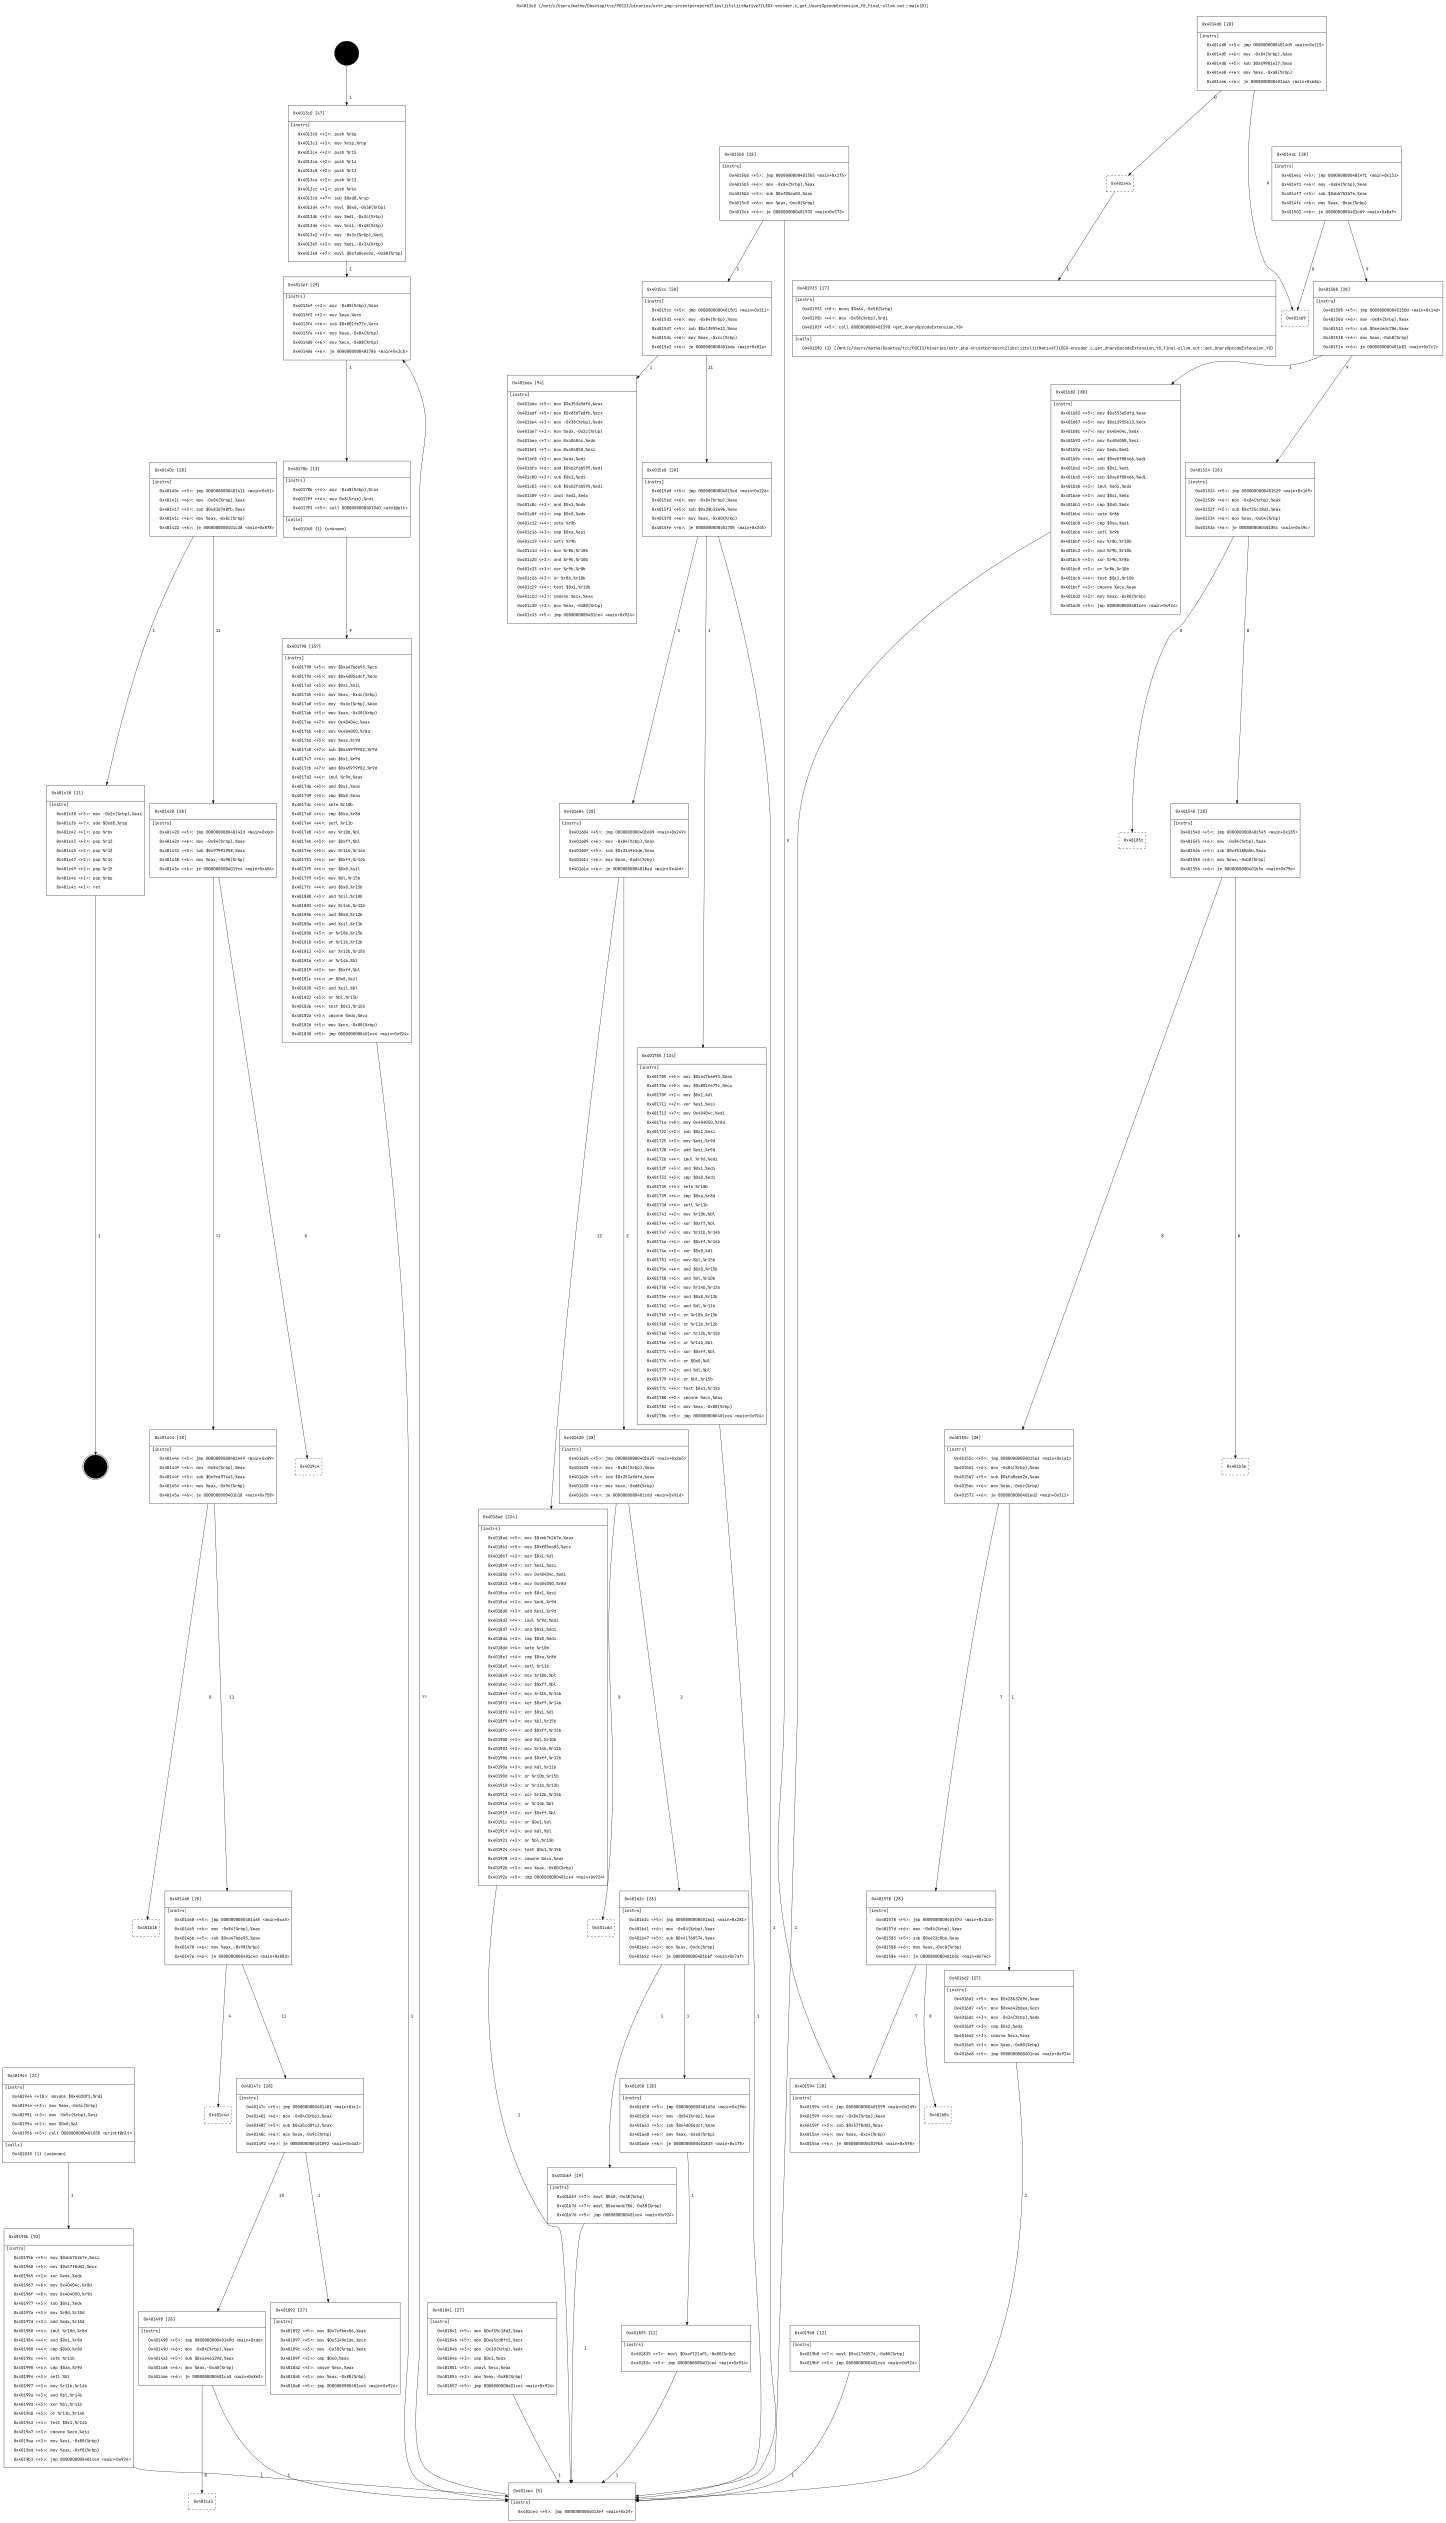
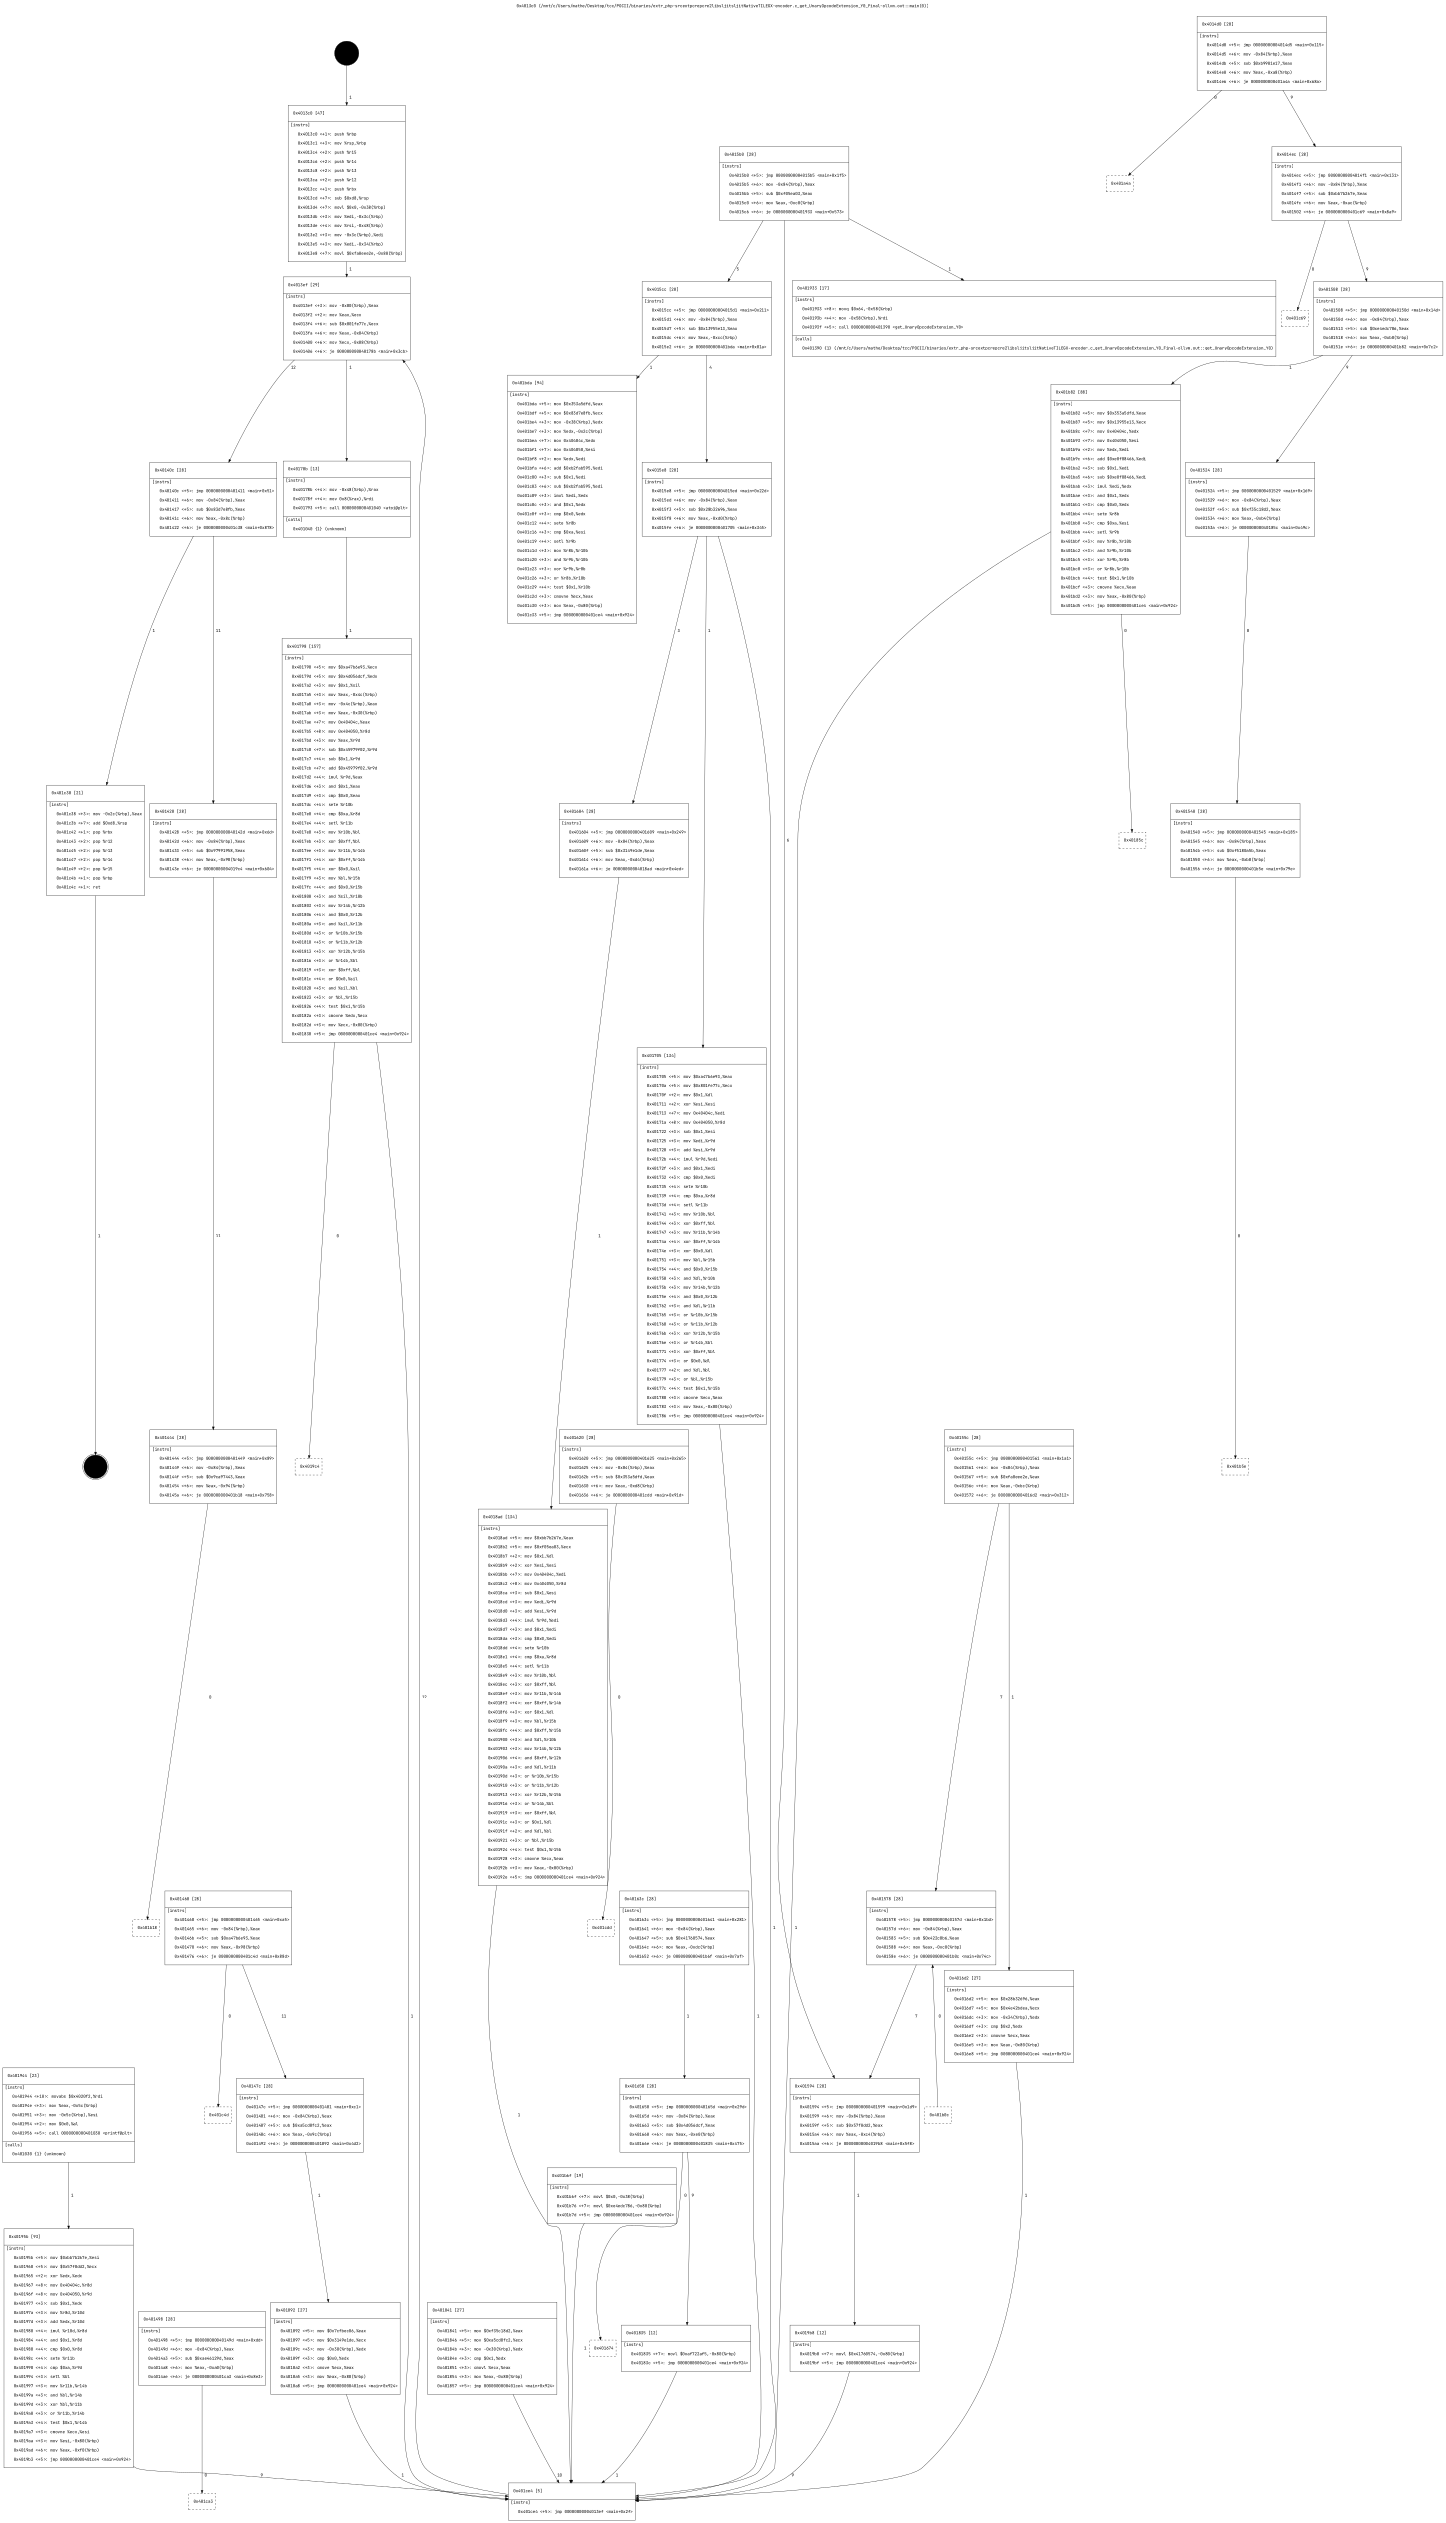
edge "0x4014d0 [28]" -> "0x401c69": now "0x4014d0 [28]" -> "0x4014ec [28]"
edge "0x401a4a" -> "0x401933 [17]": now "0x4015b0 [28]" -> "0x401933 [17]"
edge "0x4015cc [28]" -> "0x4015e8 [28]": label " 11" -> " 4"
edge "0x4013ef [29]" -> "0x40140c [28]": added, label "12"
edge "0x40178b [13]" -> "0x401798 [157]": label " 9" -> " 1"
edge "0x401524 [28]" -> "0x40185c": now "0x401b82 [88]" -> "0x40185c"
edge "0x401604 [28]" -> "0x401620 [28]": removed, label "2"
edge "0x401540 [28]" -> "0x40155c [28]": removed, label "8"
edge "0x401428 [28]" -> "0x4019c4": now "0x401798 [157]" -> "0x4019c4"
edge "0x401604 [28]" -> "0x4018ad [134]": label " 12" -> " 1"
edge "0x401444 [28]" -> "0x401460 [28]": removed, label "11"
edge "0x401620 [28]" -> "0x40163c [28]": removed, label "2"
edge "0x401460 [28]" -> "0x401c4d": label " 4" -> " 0"
edge "0x401578 [28]" -> "0x401b0c": reversed
edge "0x40163c [28]" -> "0x401b6f [19]": removed, label "1"
edge "0x401658 [28]" -> "0x401835 [12]": label " 1" -> " 9"
edge "0x40147c [28]" -> "0x401498 [28]": removed, label "10"
edge "0x401594 [28]" -> "0x4019b8 [12]": added, label "1"
node "0x401674": added
edge "0x40195b [93]" -> "0x401ce4 [5]": label " 1" -> " 9"
edge "0x401841 [27]" -> "0x401ce4 [5]": label " 1" -> " 10"
edge "0x4019b8 [12]" -> "0x401ce4 [5]": label " 1" -> " 9"
edge "0x401498 [28]" -> "0x401ce4 [5]": now "0x401892 [27]" -> "0x401ce4 [5]"
